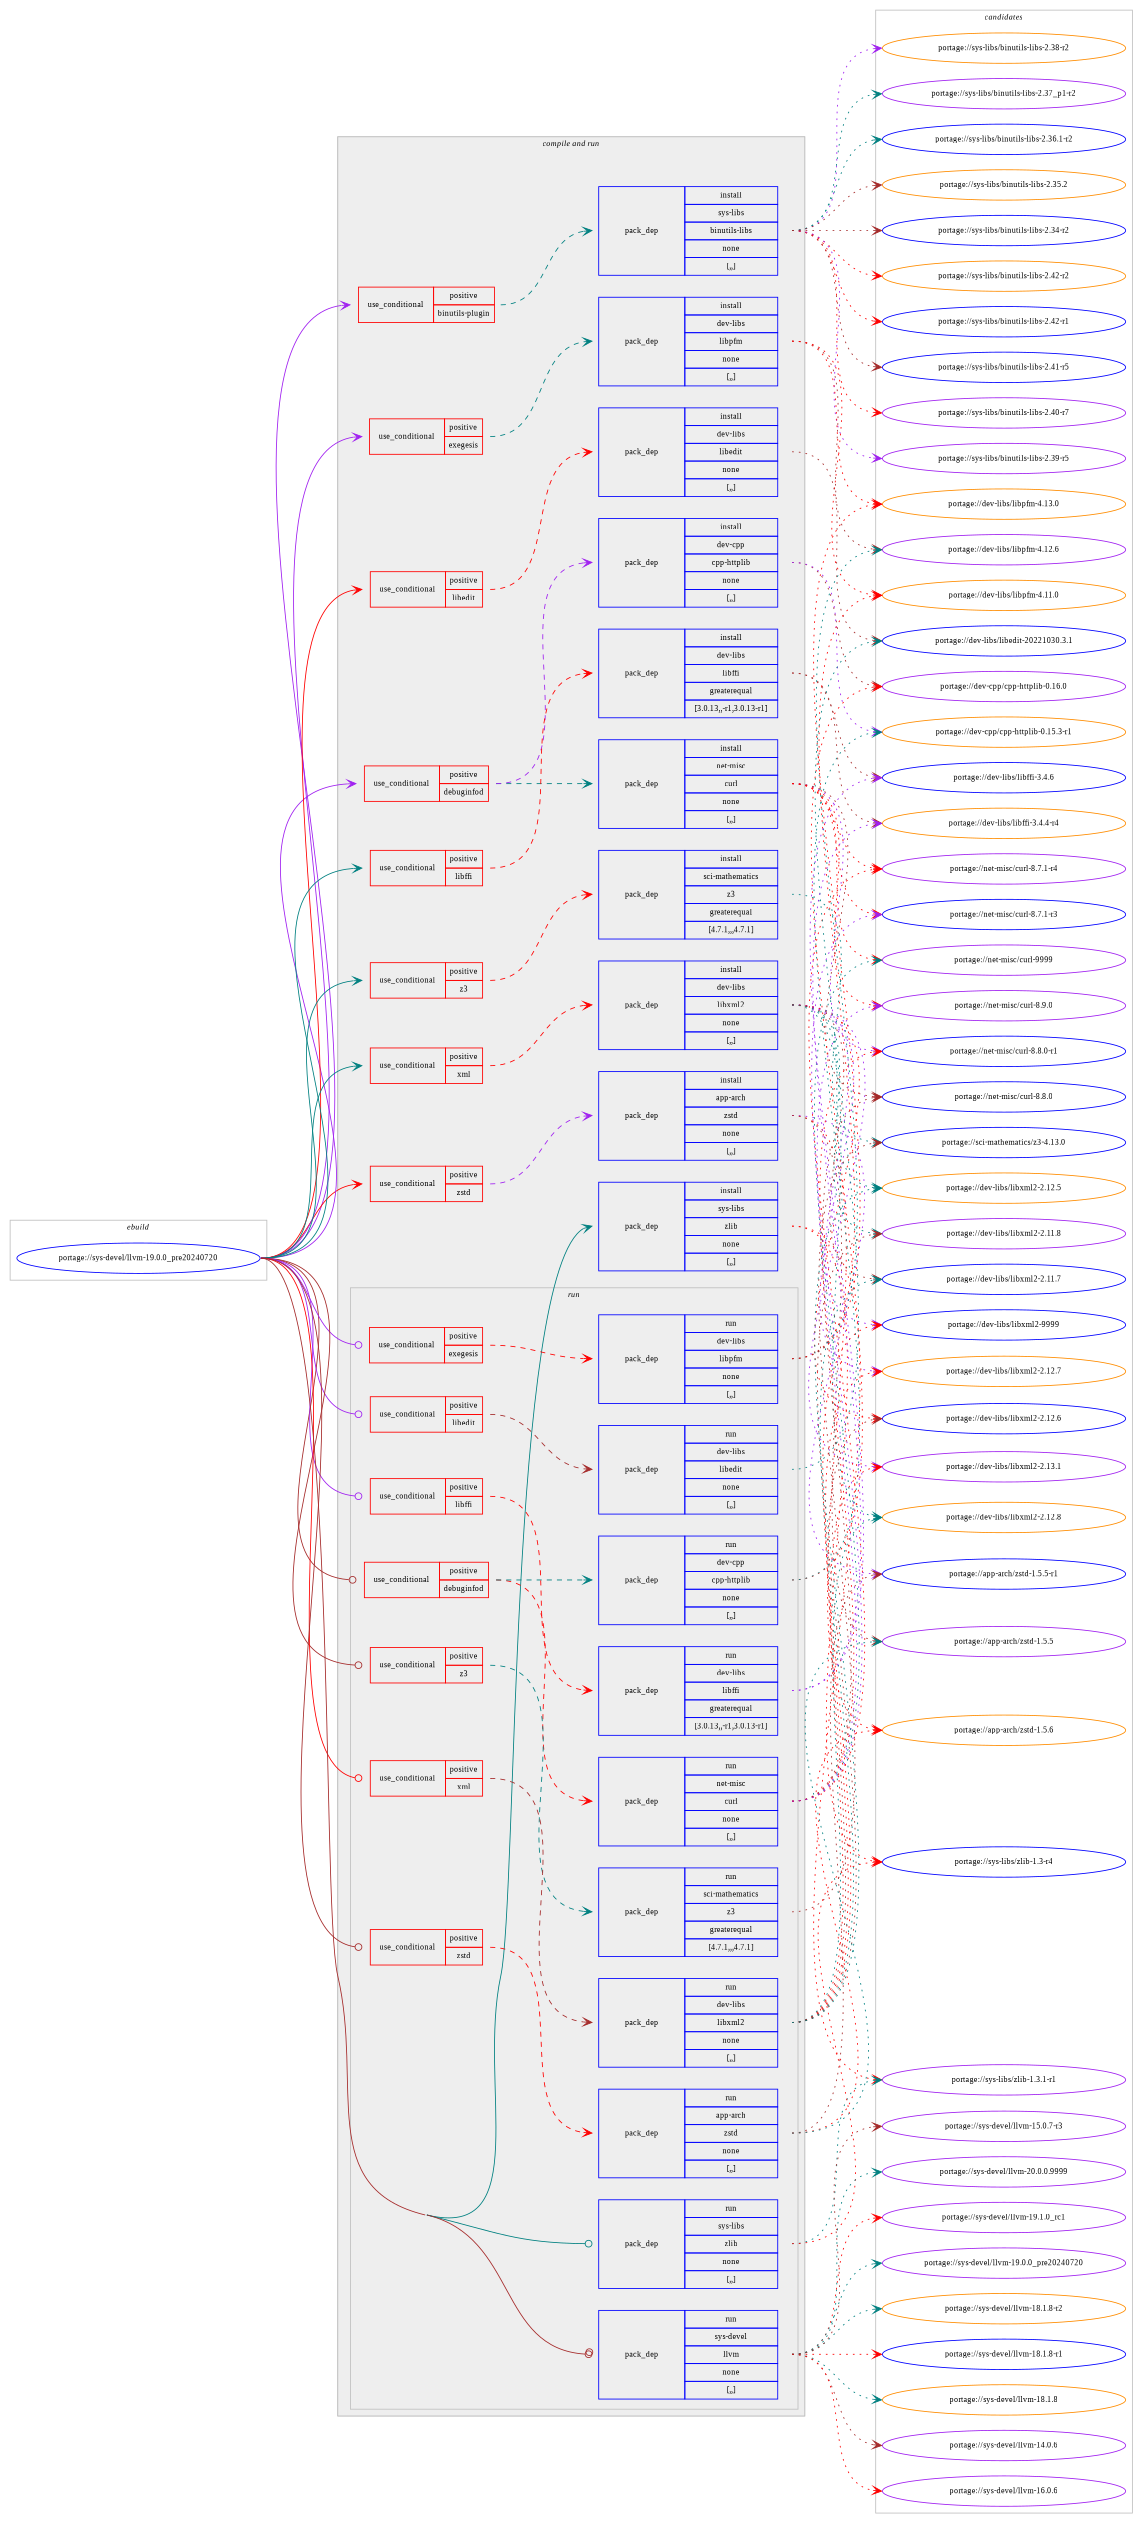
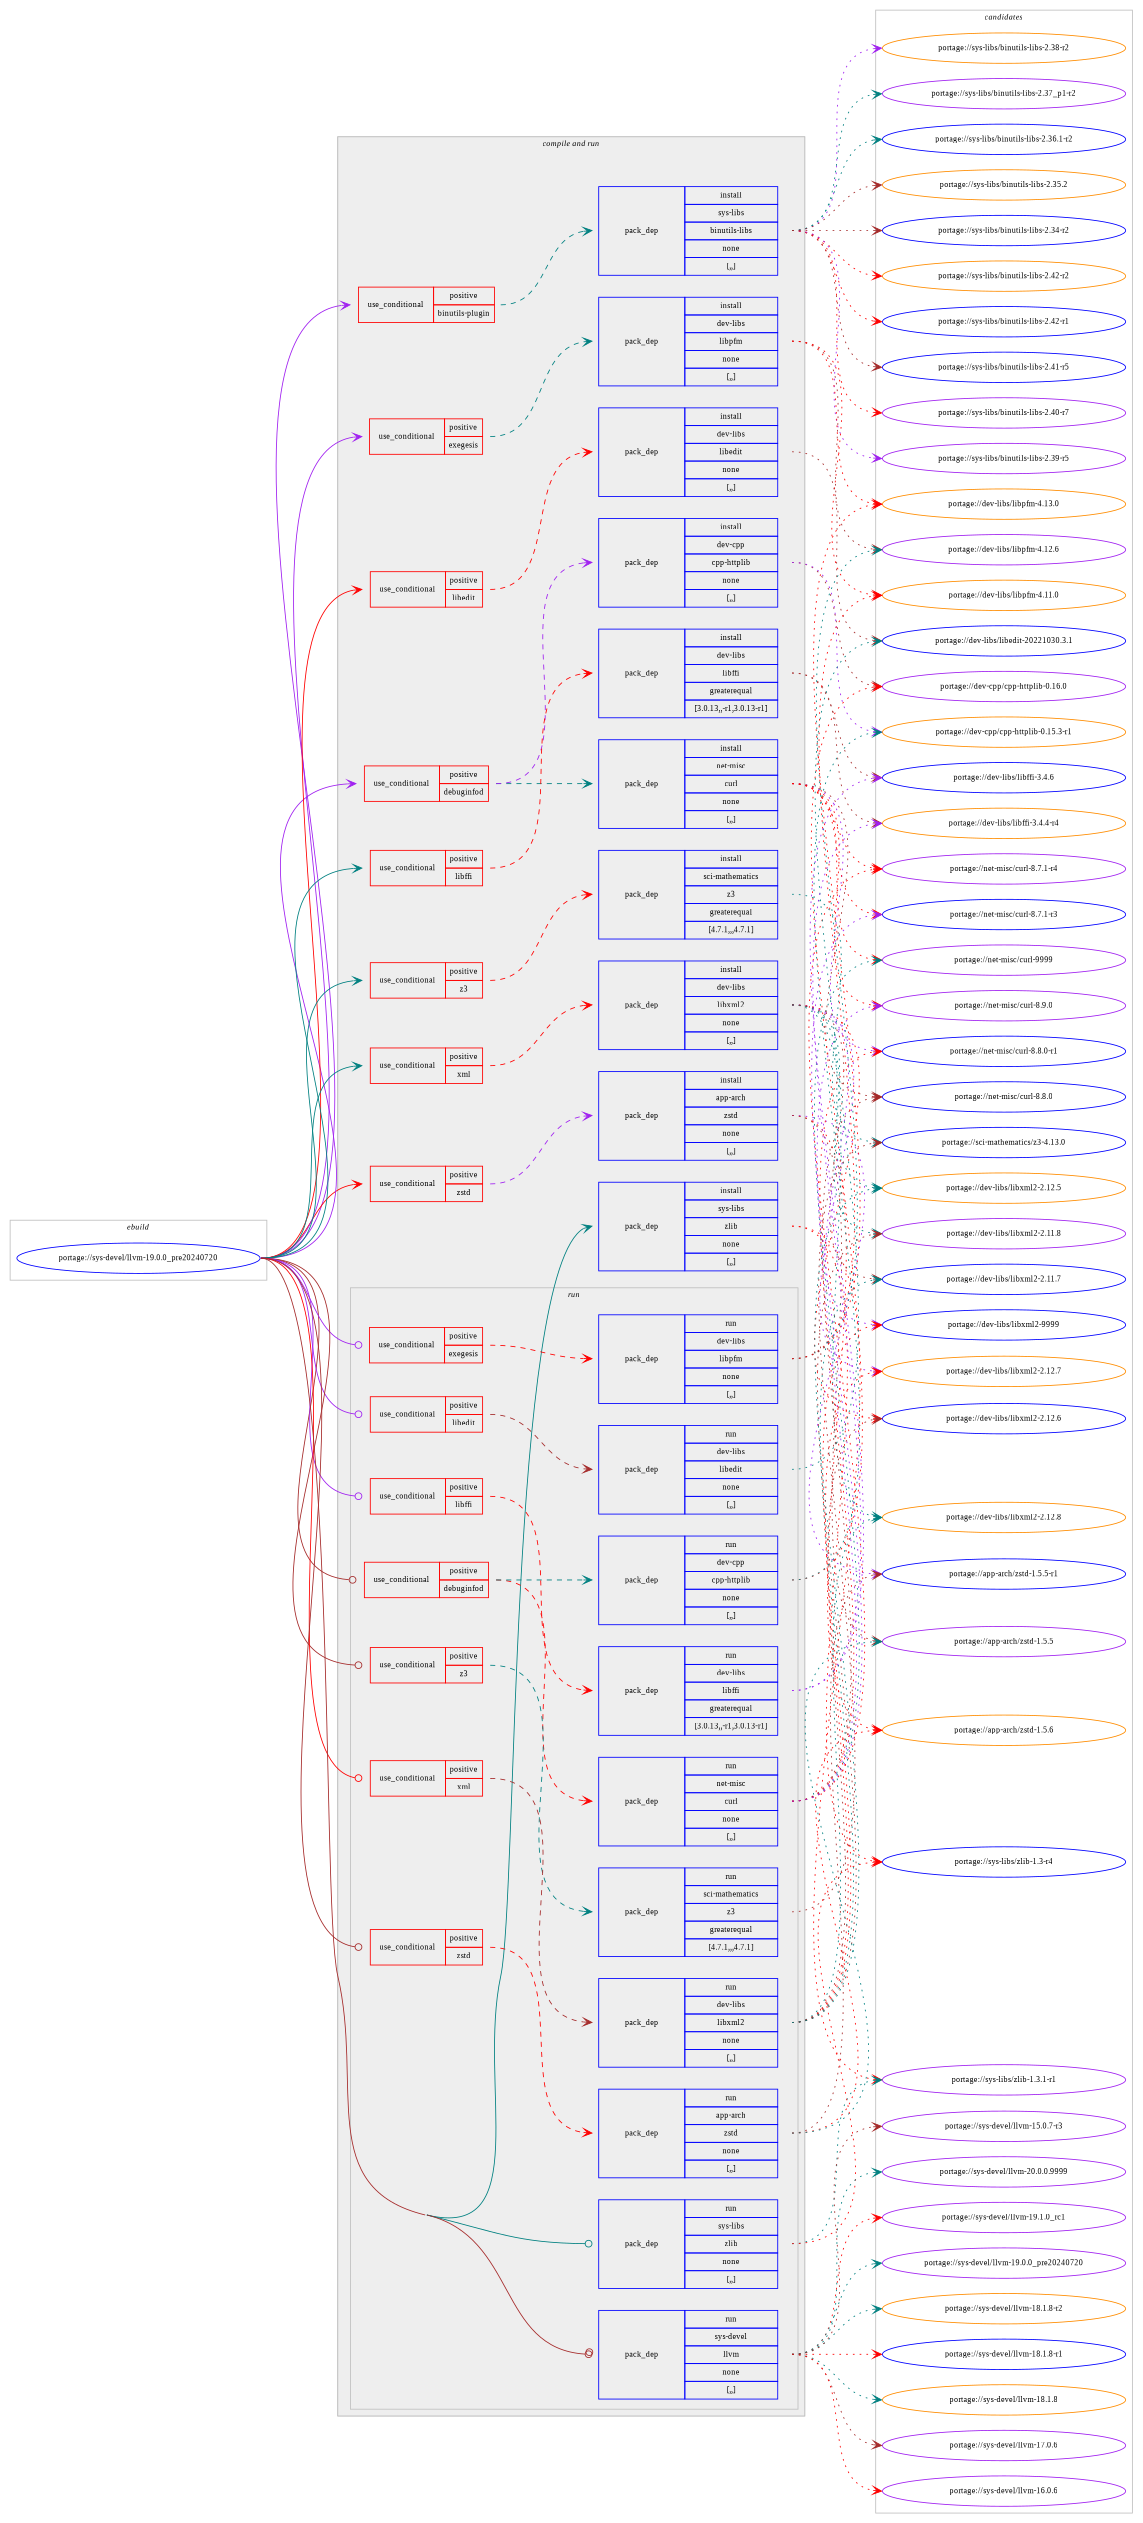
node "portage://dev-libs/libxml2-2.13.1": removed
node "portage://sys-devel/llvm-14.0.6": label "portage://sys-devel/llvm-14.0.6" -> "portage://sys-devel/llvm-17.0.6"
